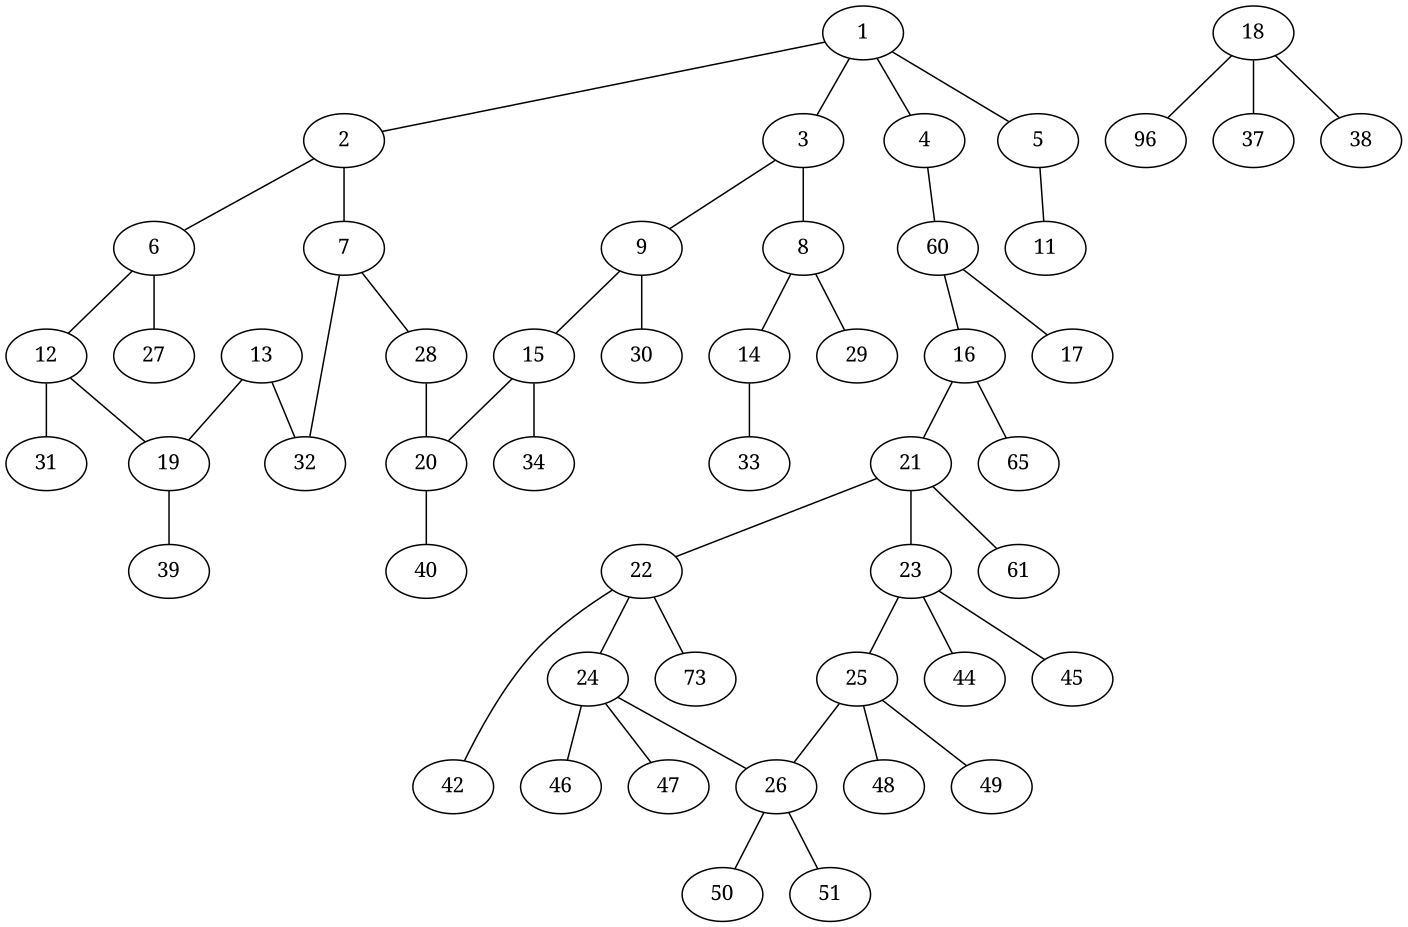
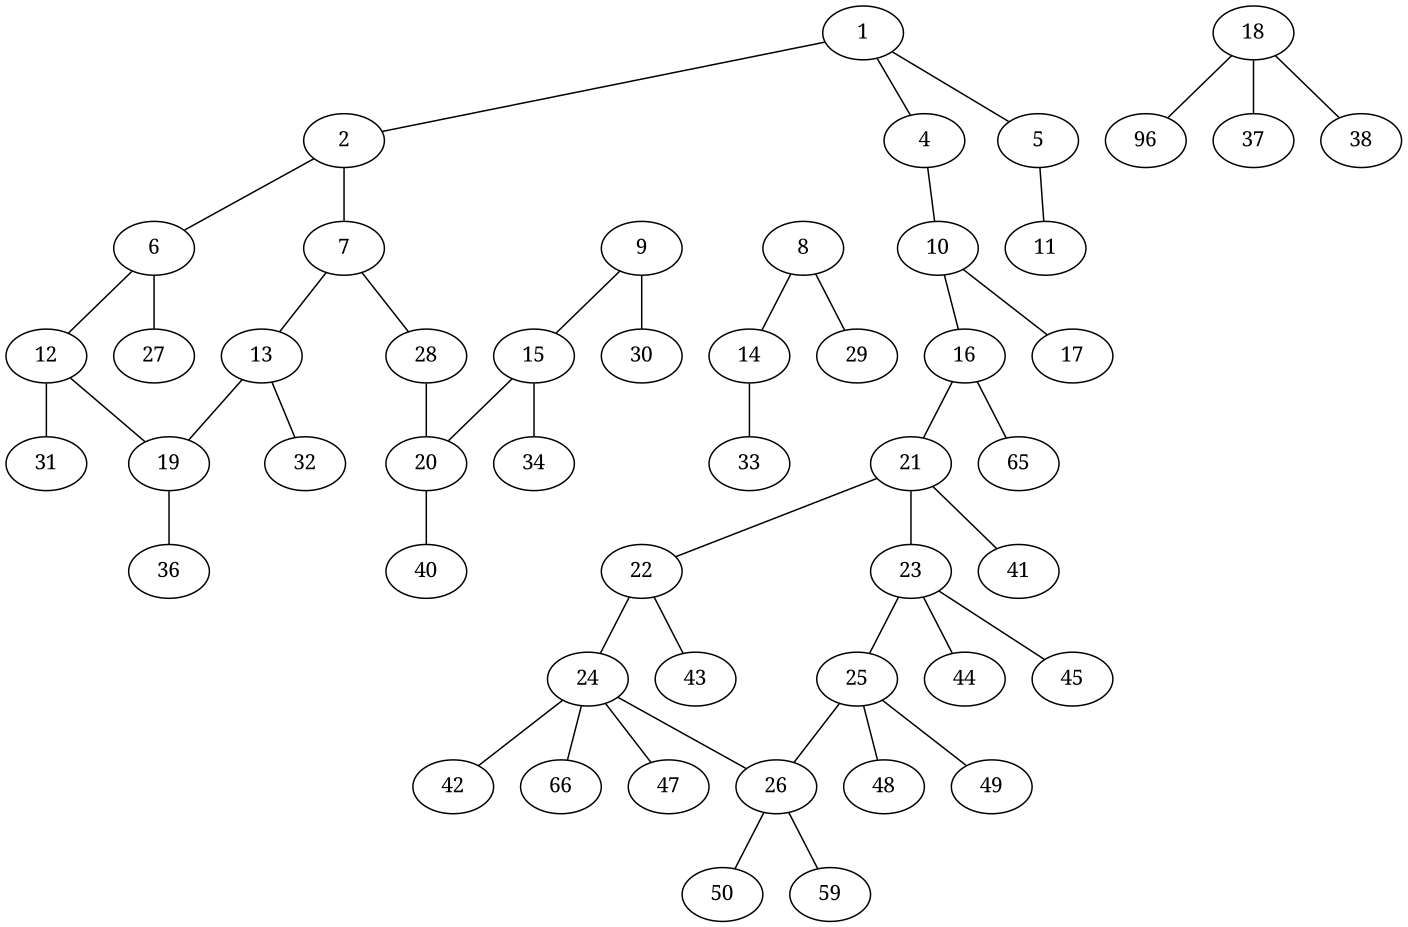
node "3": removed
node "60": label "60" -> "10"
edge "7" -- "32": now "7" -- "13"
node "39": label "39" -> "36"
node "61": label "61" -> "41"
edge "22" -- "42": now "24" -- "42"
node "73": label "73" -> "43"
node "46": label "46" -> "66"
node "51": label "51" -> "59"
